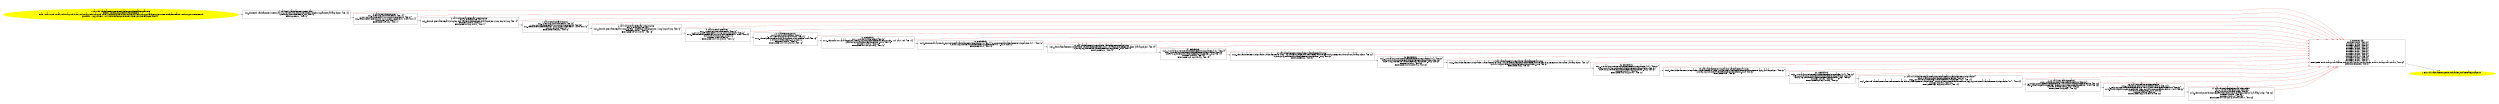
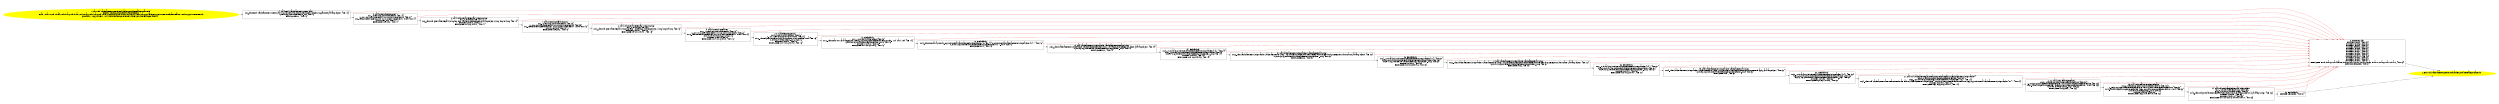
node "25:  method_body APPLY_ABSTRACTION; [line 154]": added
